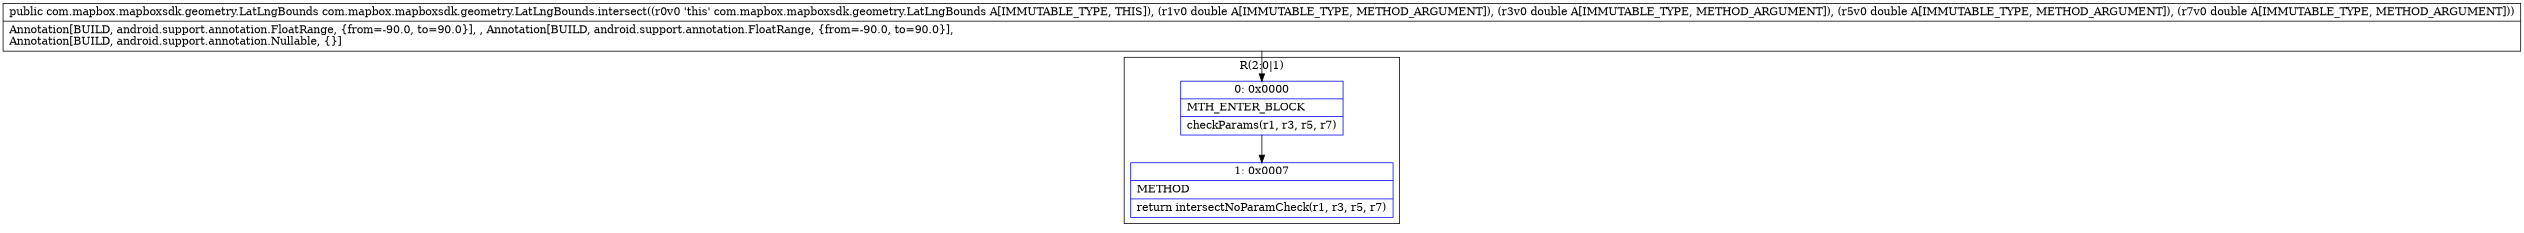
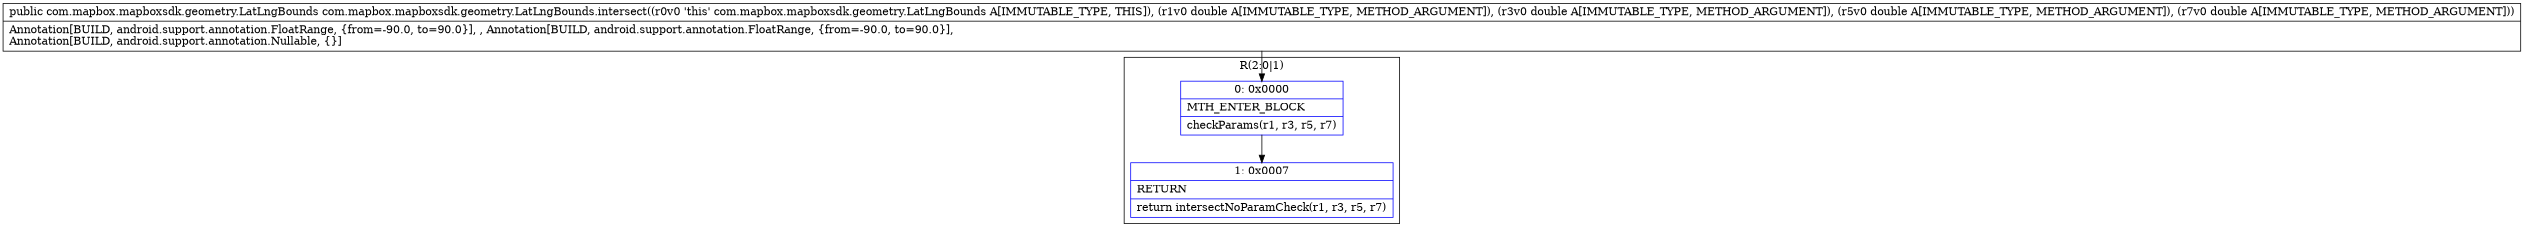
node "1: 0x0007": text "METHOD" -> "RETURN"
